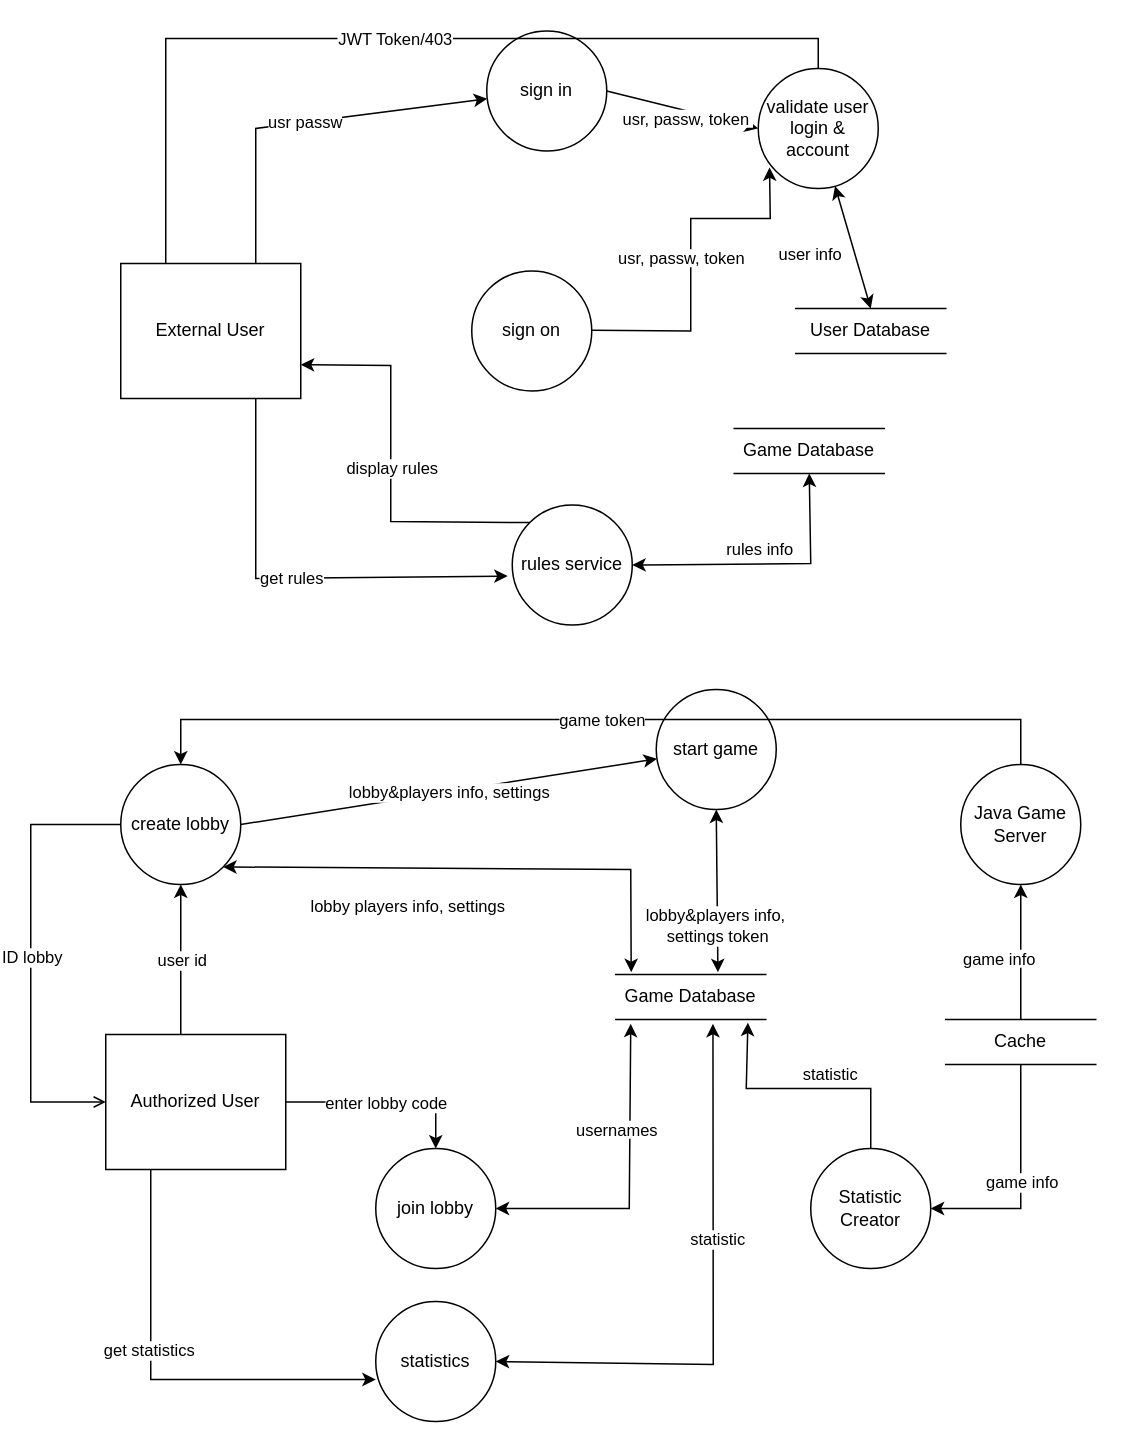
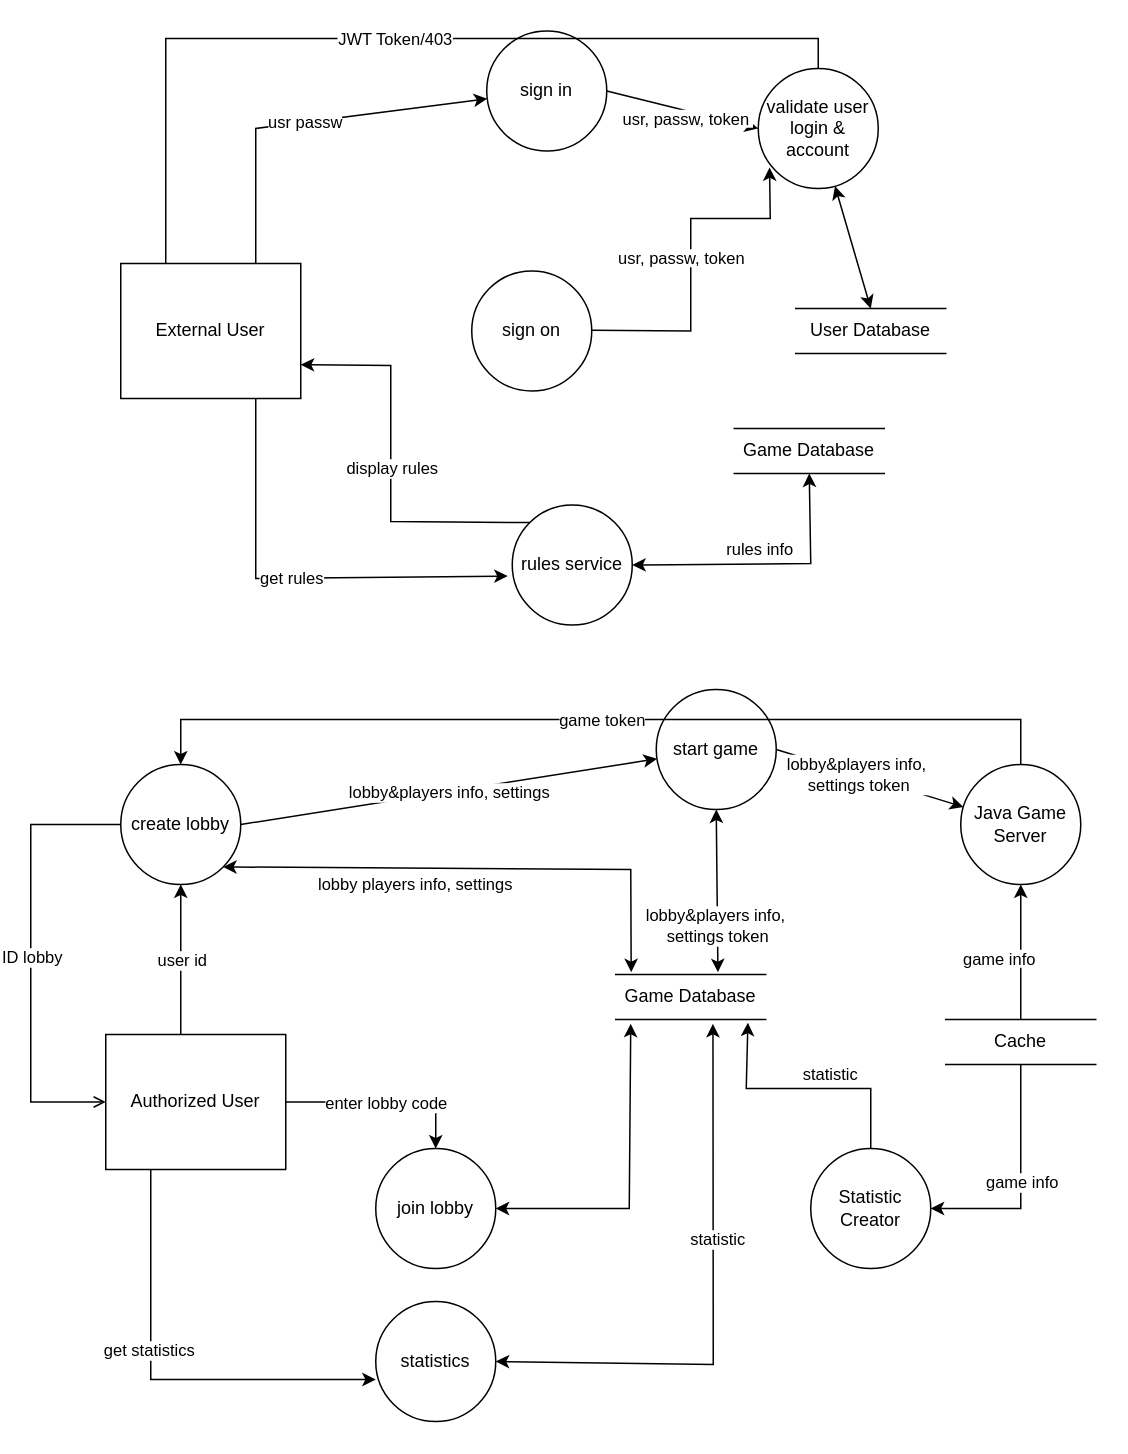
node "user info": removed
edge "start game" -> "Java Game Server": added, label "lobby&players info, settings token"
node "lobby players info, settings": moved (428, 916) -> (436, 893)
node "usernames": removed
